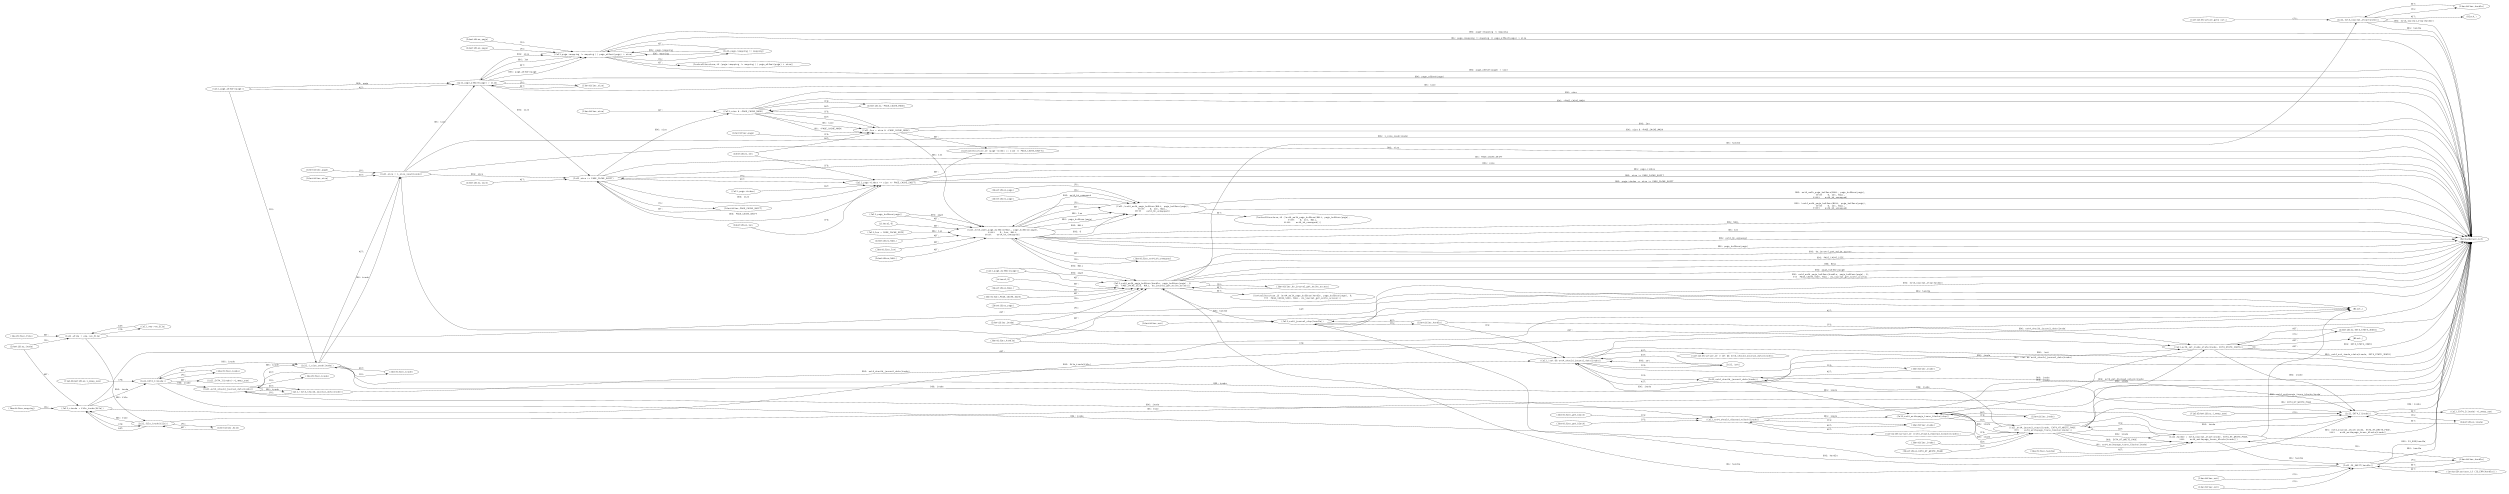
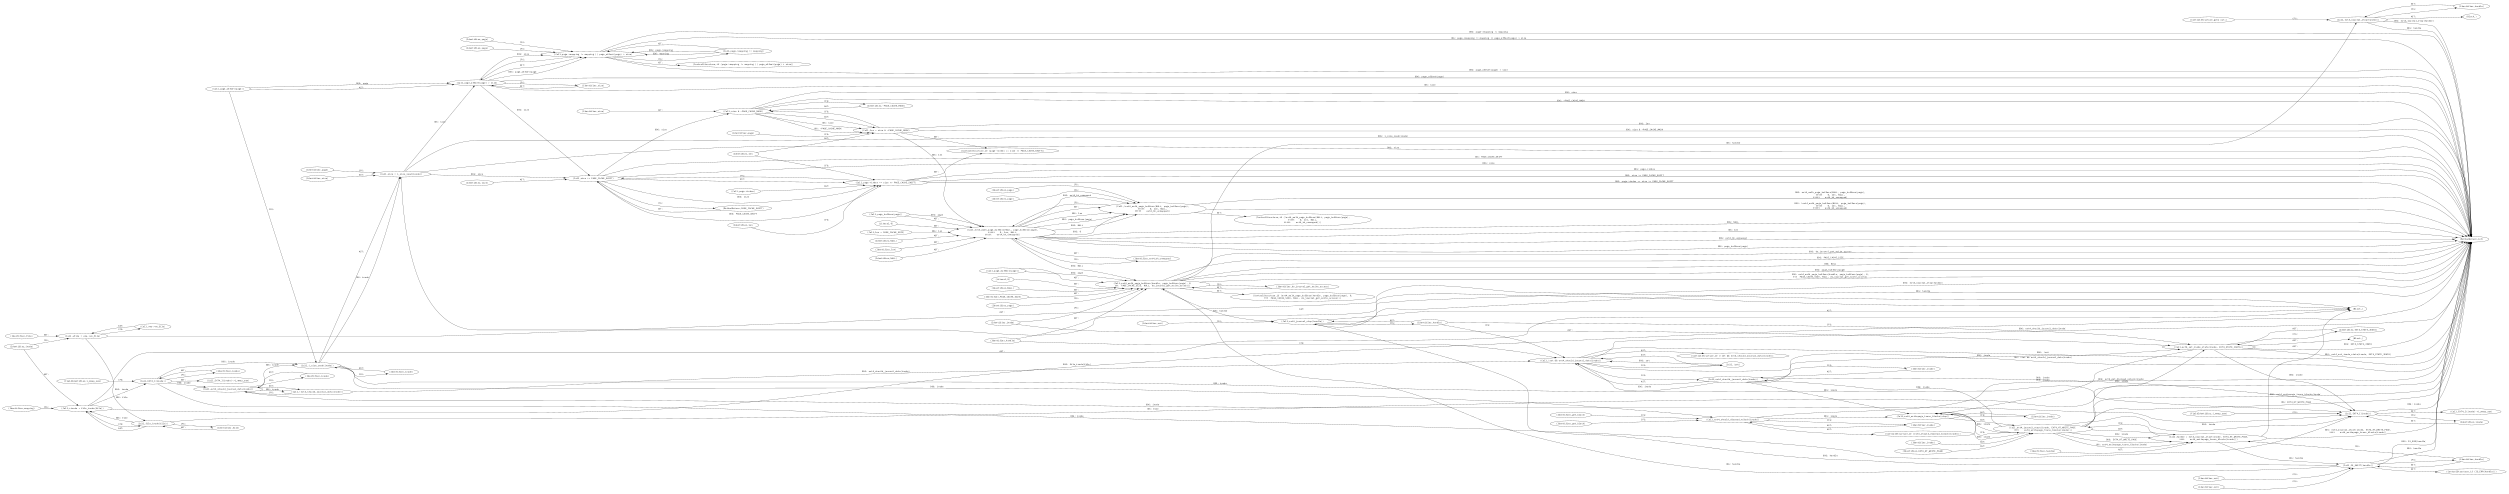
edge "(Call,page->mapping != mapping || page_offset(page) > size)" -> "(Call,page_offset(page) > size)": label "DDG: len" -> "CFG: "
node "(Identifier,PAGE_CACHE_SHIFT)": label "(Identifier,PAGE_CACHE_SHIFT)" -> "(MethodReturn,PAGE_CACHE_SHIFT)"
